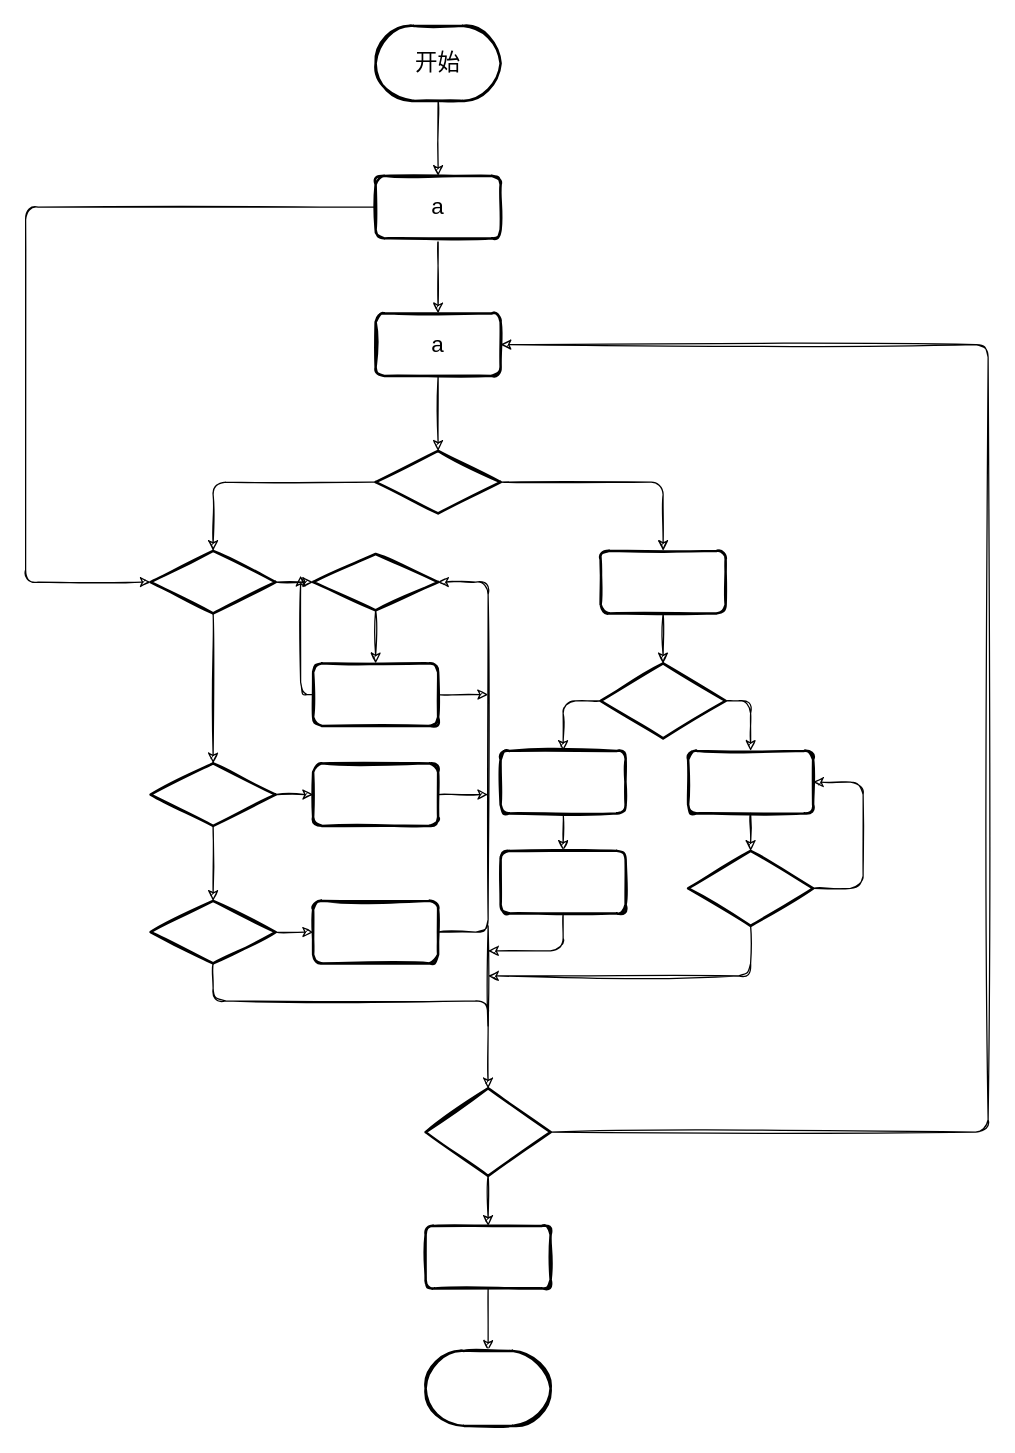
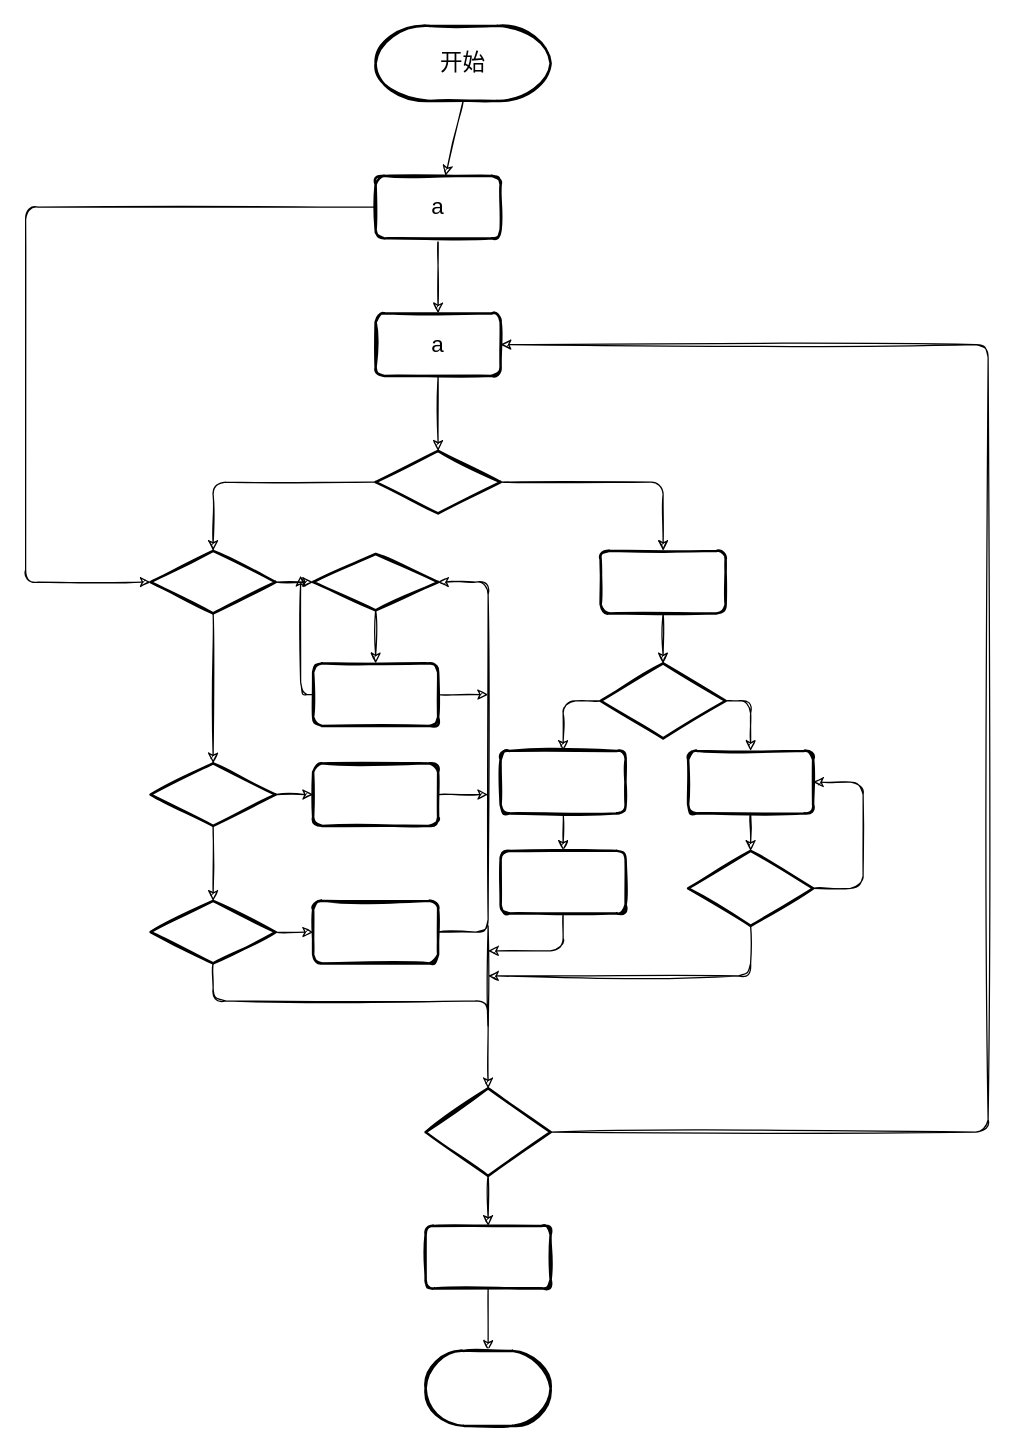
node "开始": size 125x75 -> 175x75
